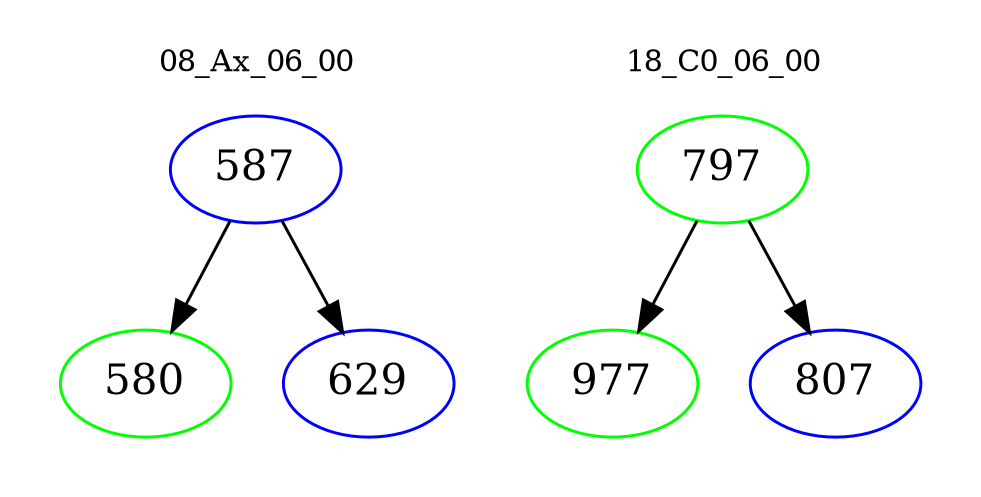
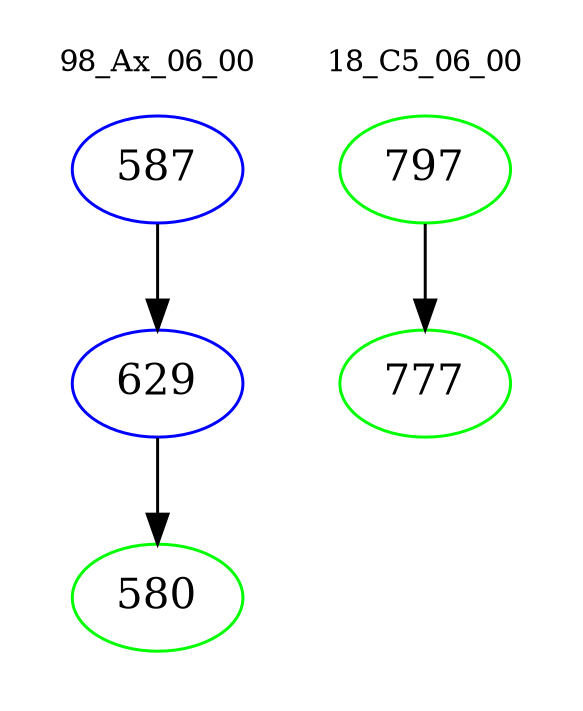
cluster "08_Ax_06_00": label "08_Ax_06_00" -> "98_Ax_06_00"
cluster "18_C0_06_00": label "18_C0_06_00" -> "18_C5_06_00"
edge "587" -> "580": now "629" -> "580"
node "977": label "977" -> "777"
node "807": removed
